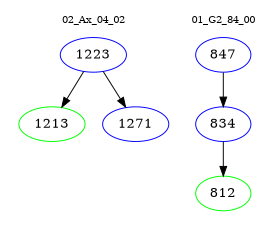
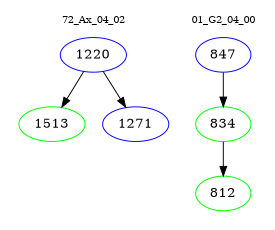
cluster "02_Ax_04_02": label "02_Ax_04_02" -> "72_Ax_04_02"
cluster "01_G2_84_00": label "01_G2_84_00" -> "01_G2_04_00"
node "1223": label "1223" -> "1220"
node "1213": label "1213" -> "1513"
node "834": color blue -> green
